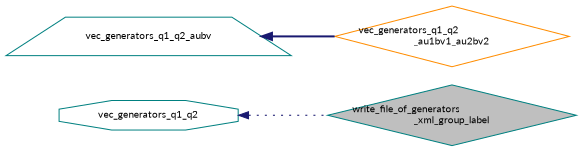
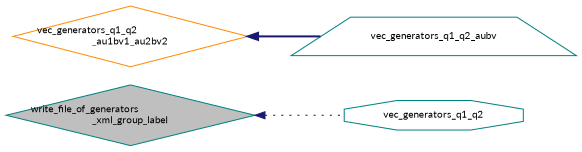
edge "vec_generators_q1_q2 _au1bv1_au2bv2" -> "vec_generators_q1_q2_aubv": reversed
edge "write_file_of_generators _xml_group_label" -> "vec_generators_q1_q2": reversed
